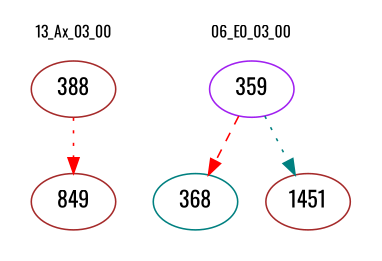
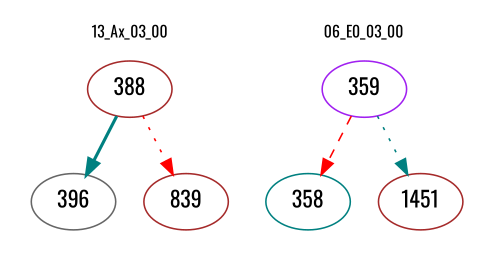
node "396": added
node "849": label "849" -> "839"
node "368": label "368" -> "358"
